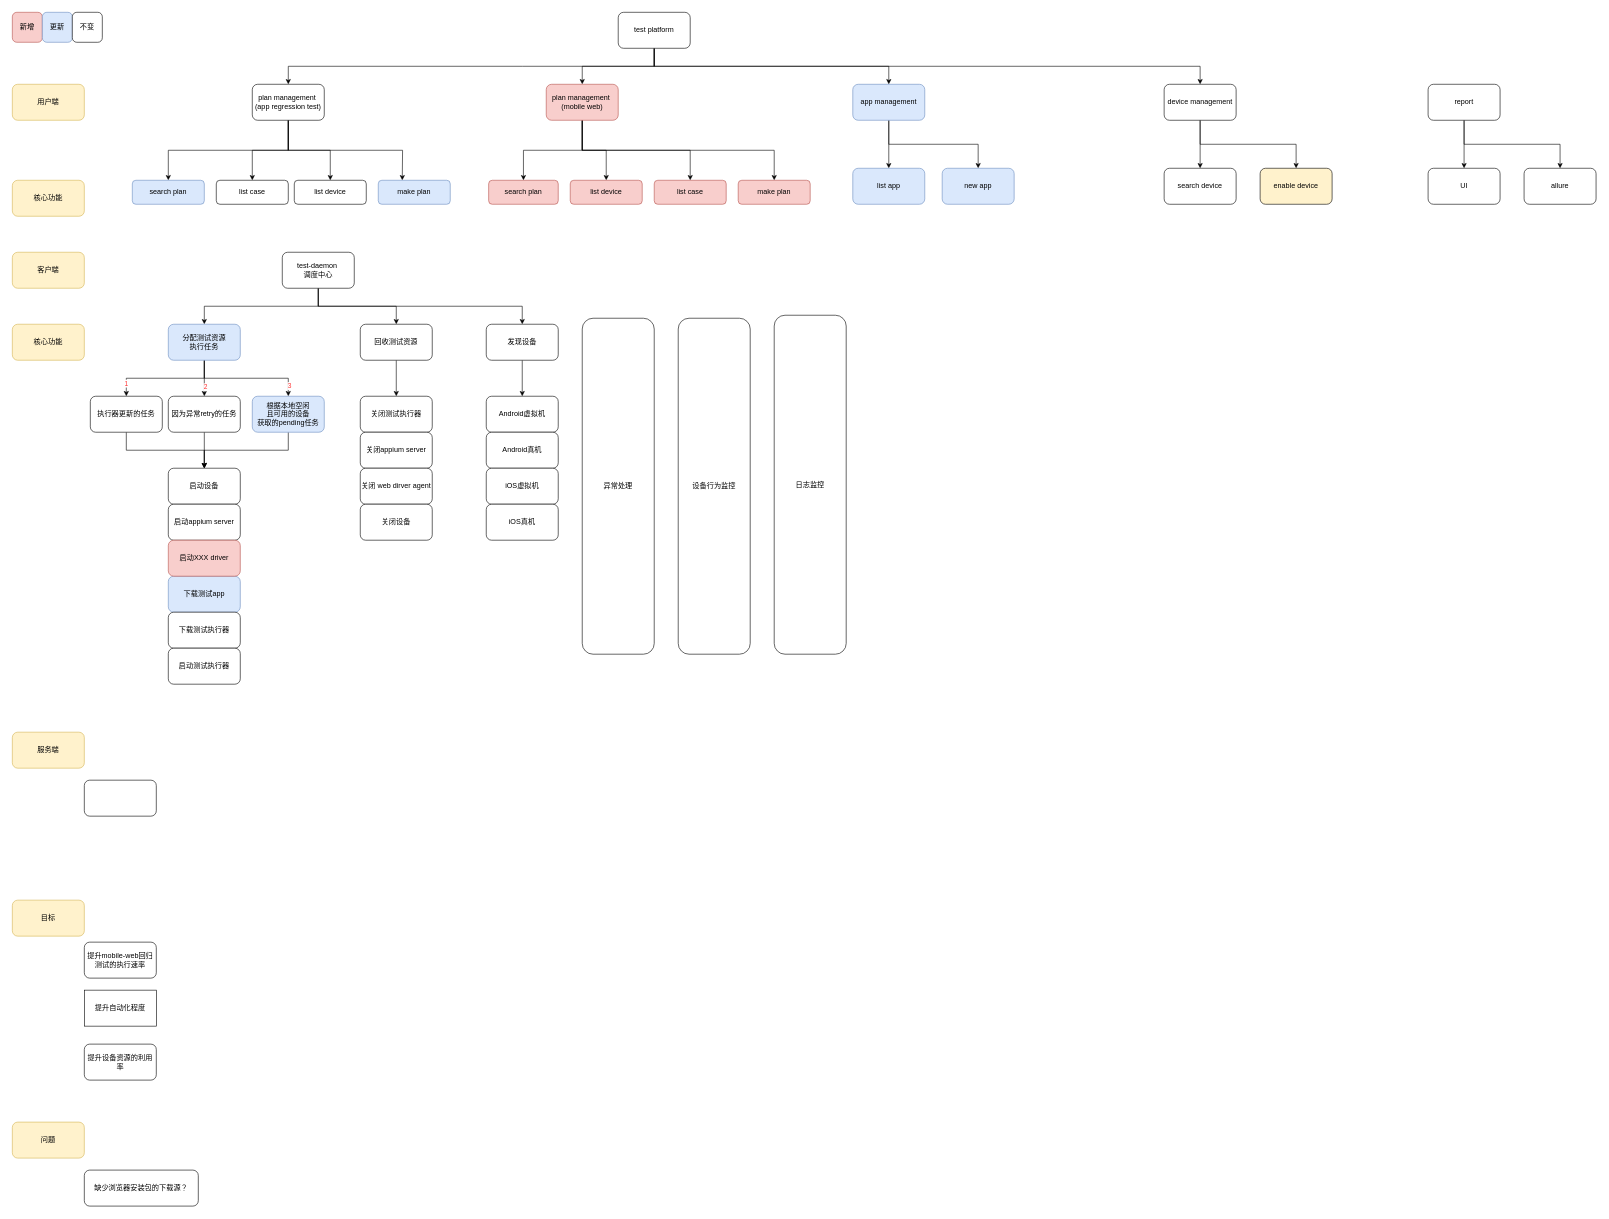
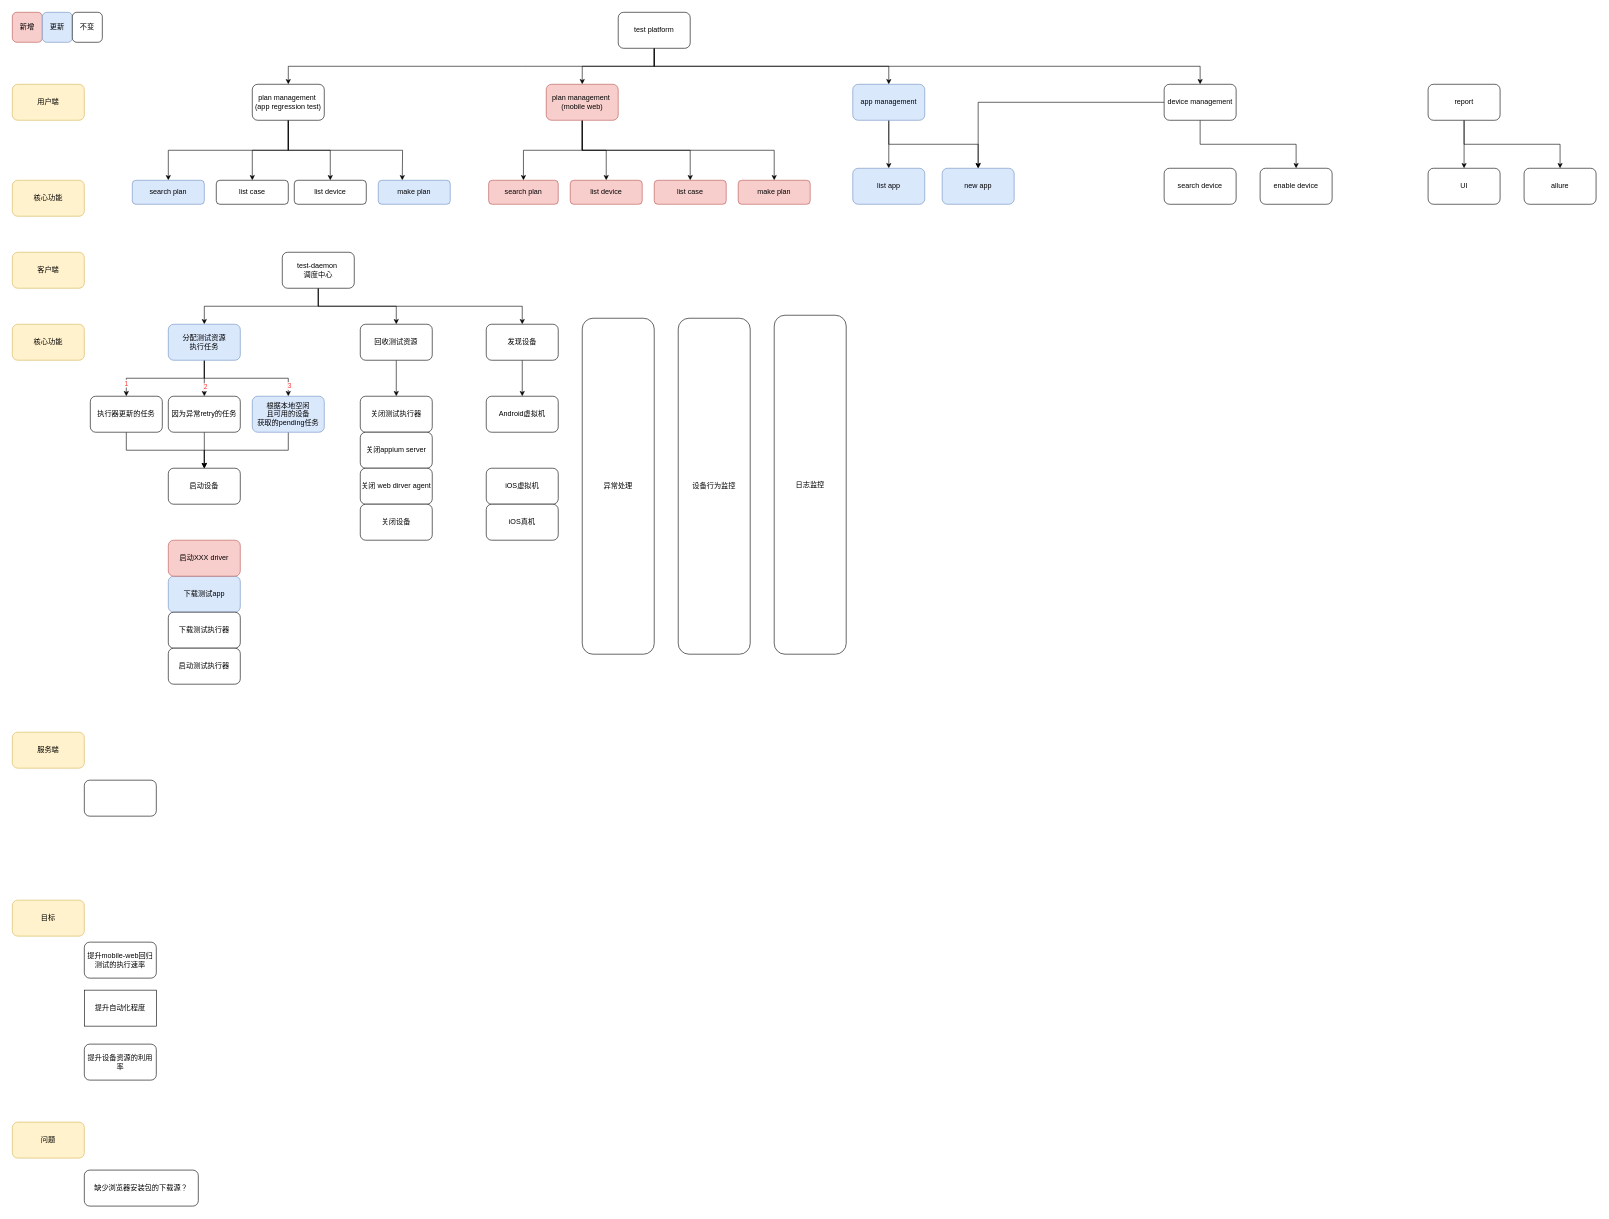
edge "device management" -> "search device": now "device management" -> "new app"
node "enable device": fillcolor #fff2cc -> #ffffff
node "Android真机": removed
node "启动appium server": removed
